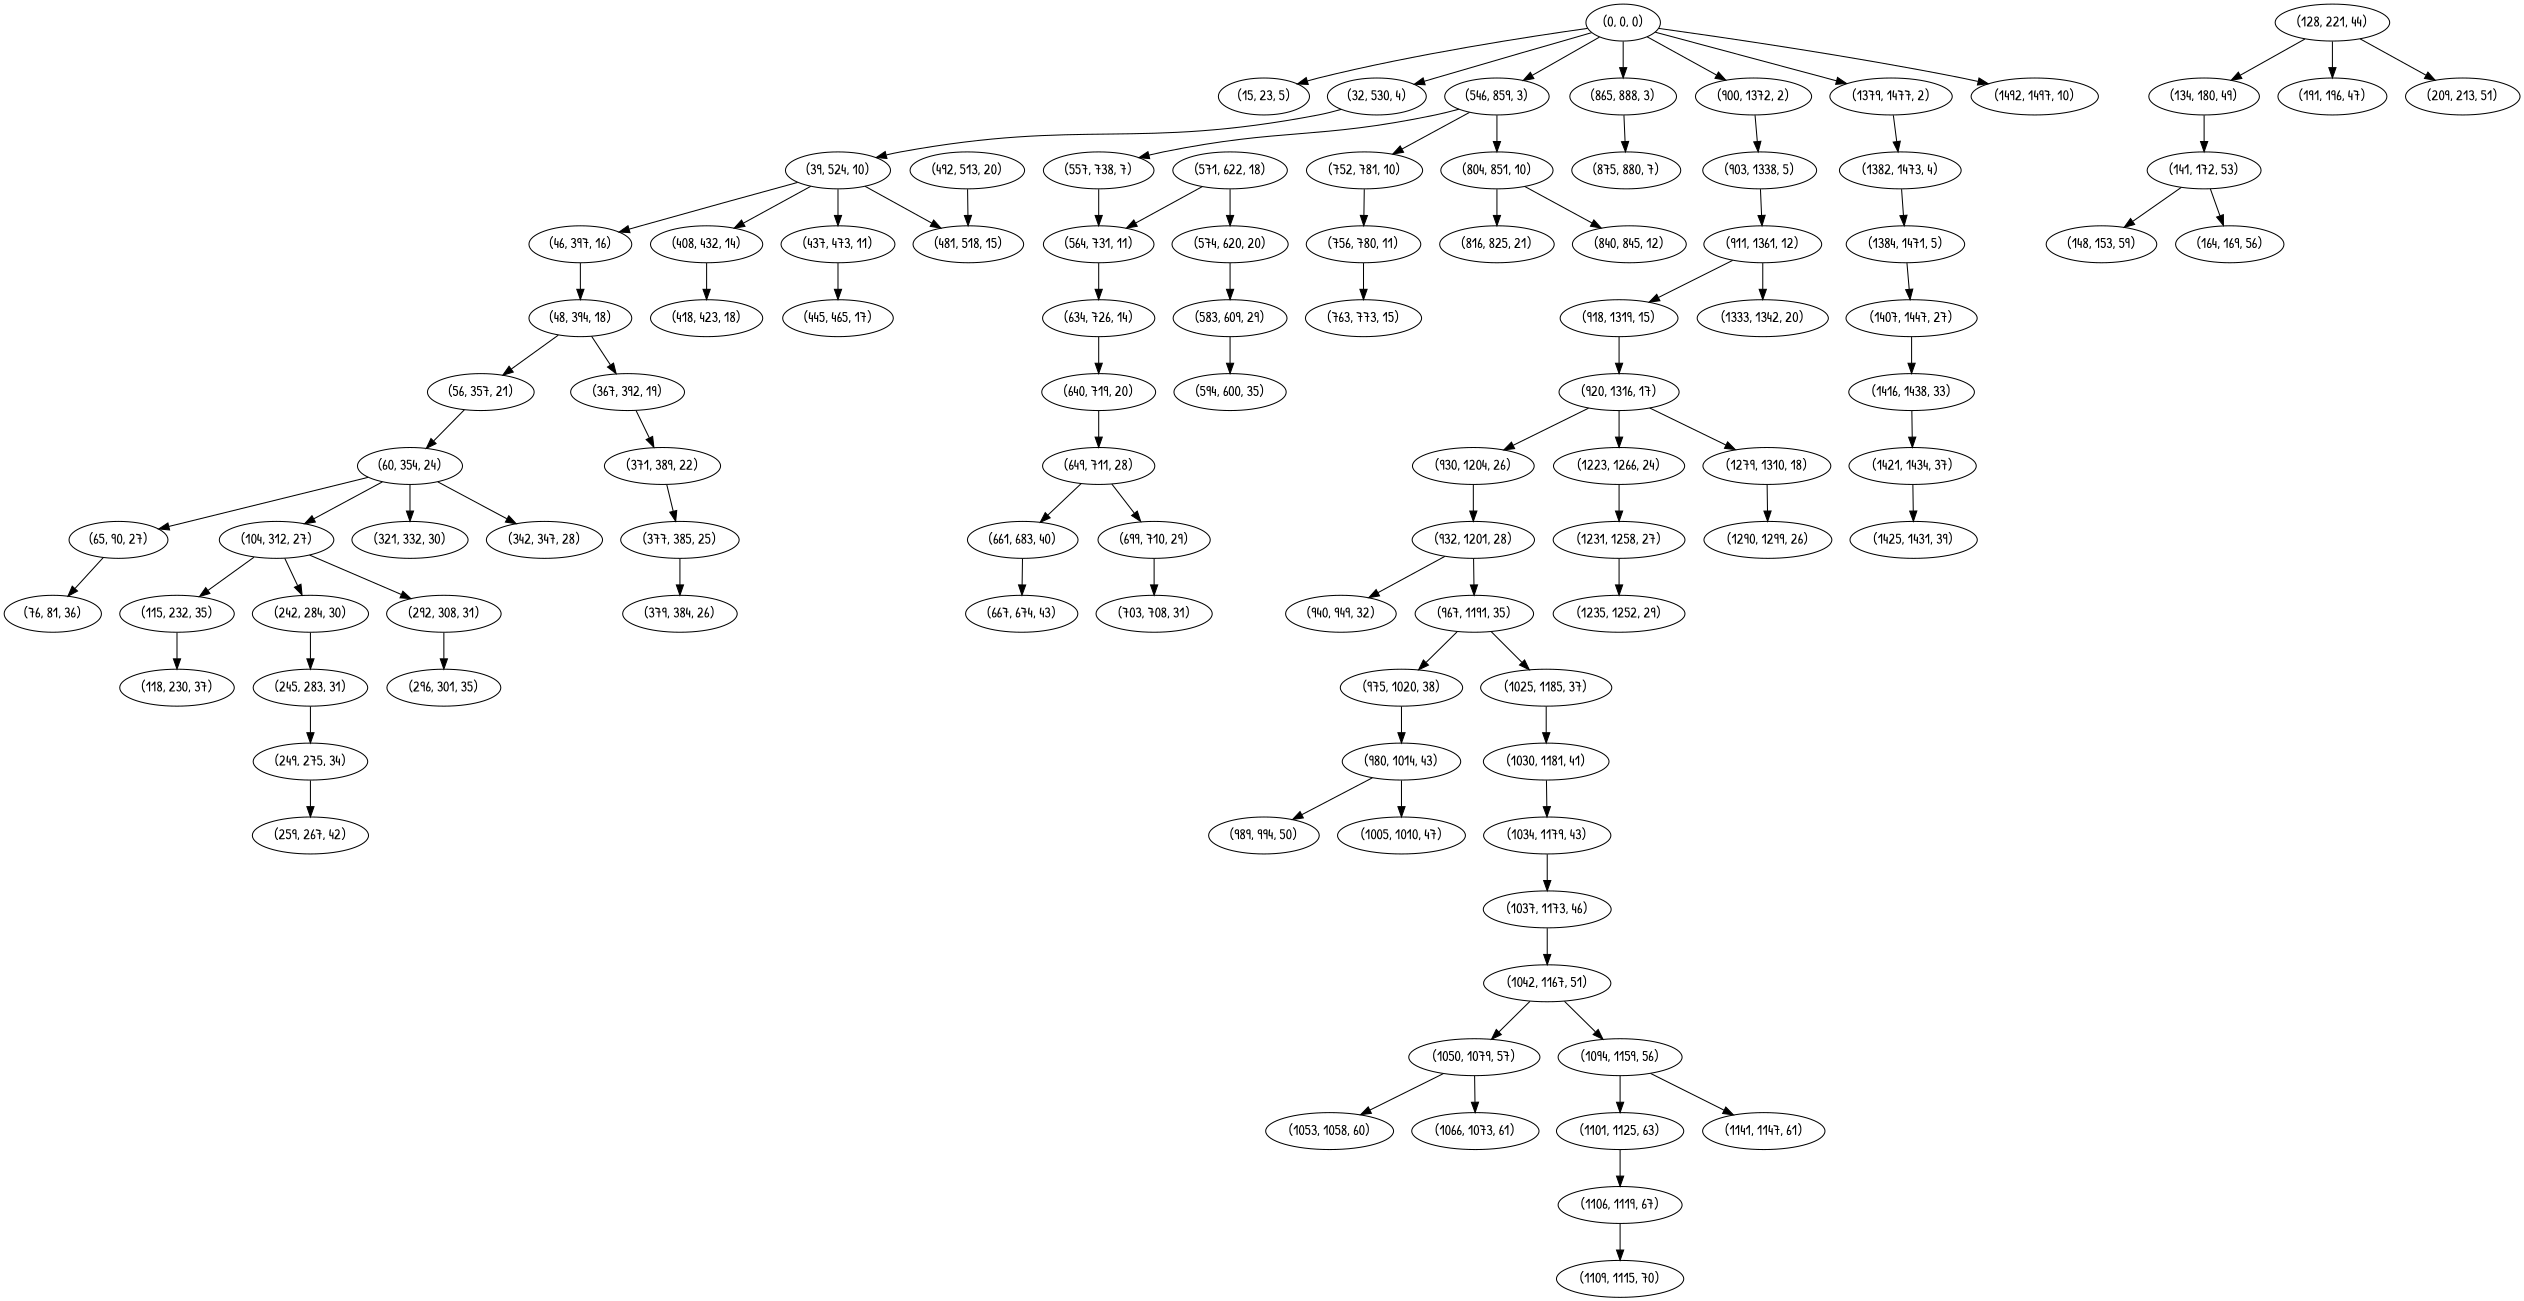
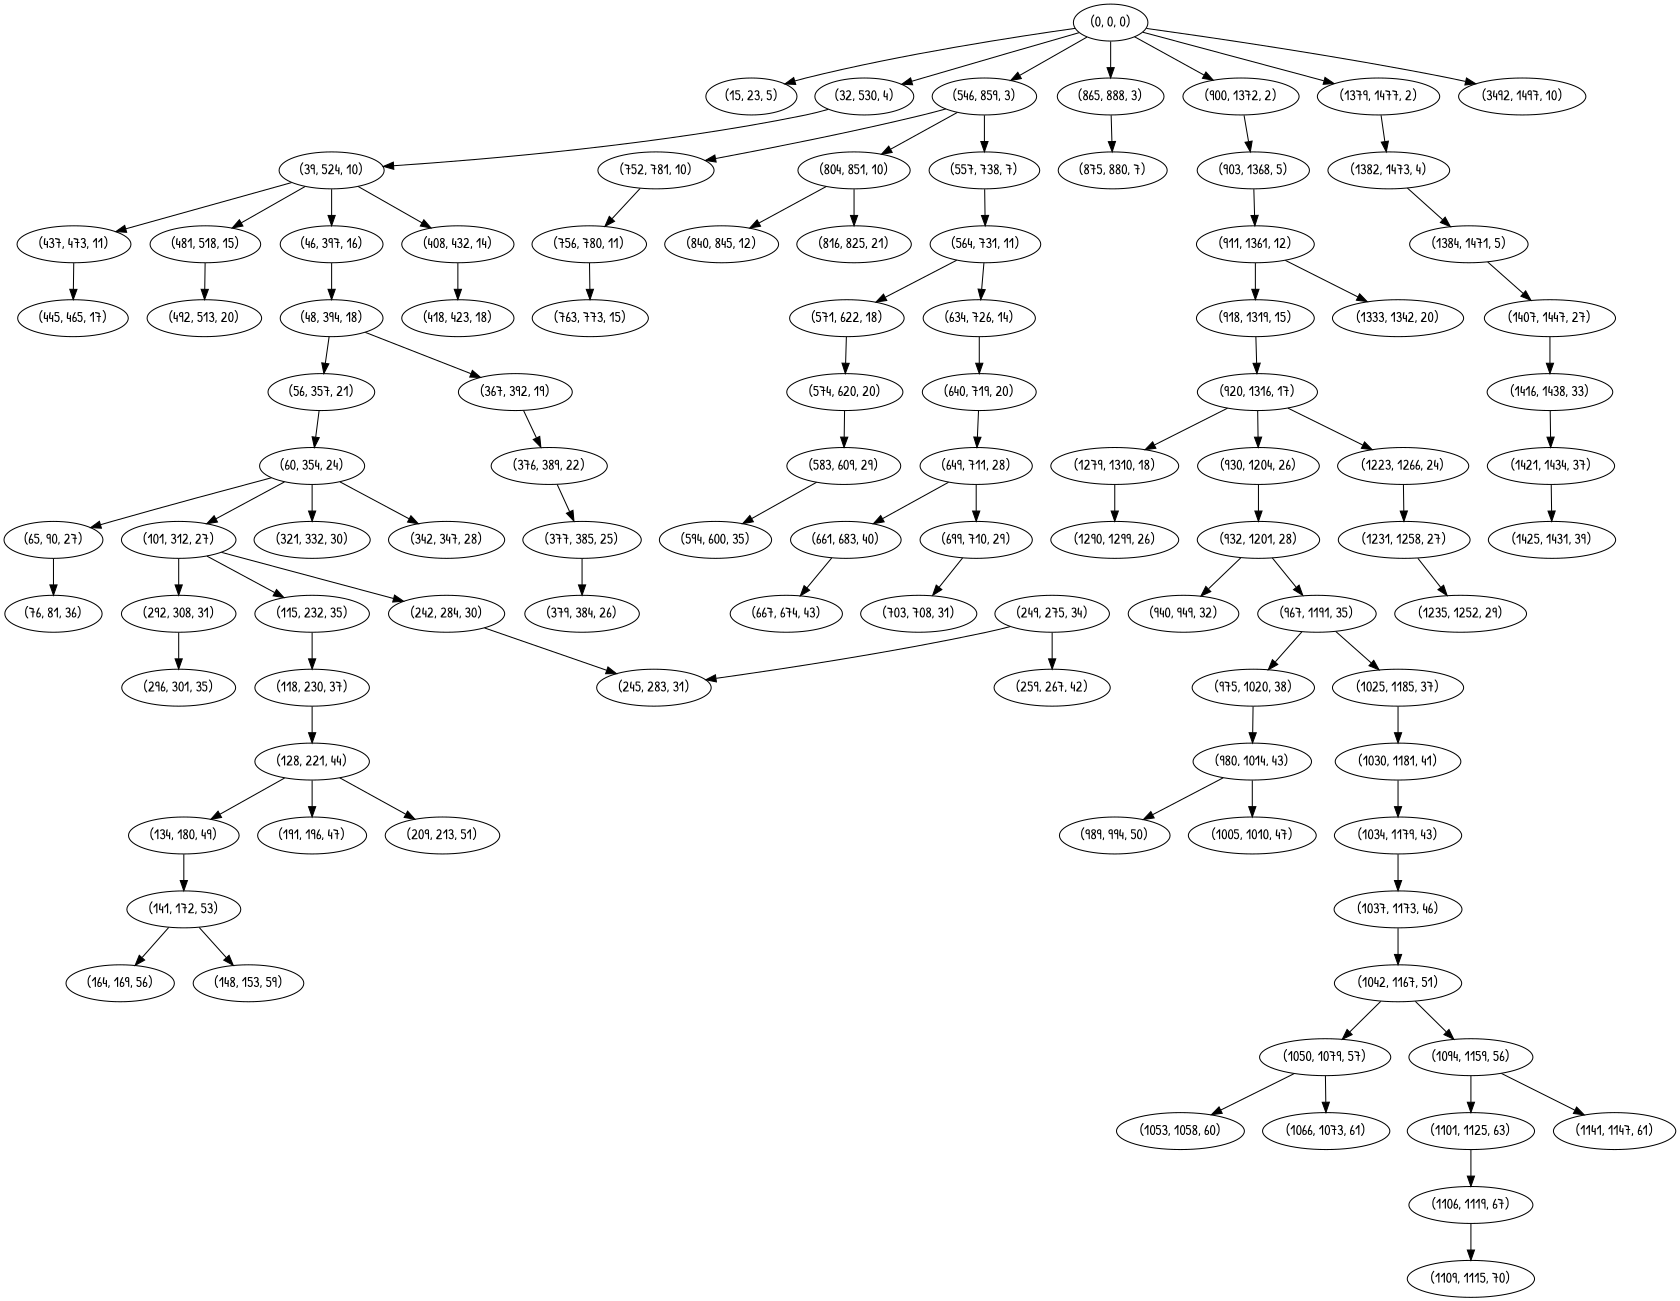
node "(1492, 1497, 10)": label "(1492, 1497, 10)" -> "(3492, 1497, 10)"
node "(903, 1338, 5)": label "(903, 1338, 5)" -> "(903, 1368, 5)"
edge "(492, 513, 20)" -> "(481, 518, 15)": reversed
edge "(571, 622, 18)" -> "(564, 731, 11)": reversed
node "(371, 389, 22)": label "(371, 389, 22)" -> "(376, 389, 22)"
node "(104, 312, 27)": label "(104, 312, 27)" -> "(101, 312, 27)"
edge "(245, 283, 31)" -> "(249, 275, 34)": reversed
edge "(118, 230, 37)" -> "(128, 221, 44)": added
